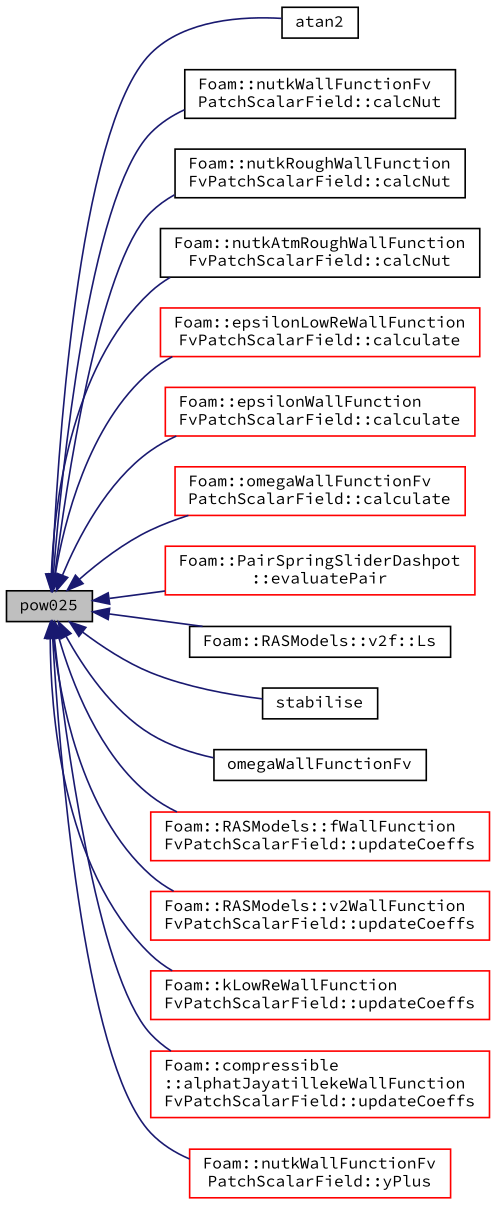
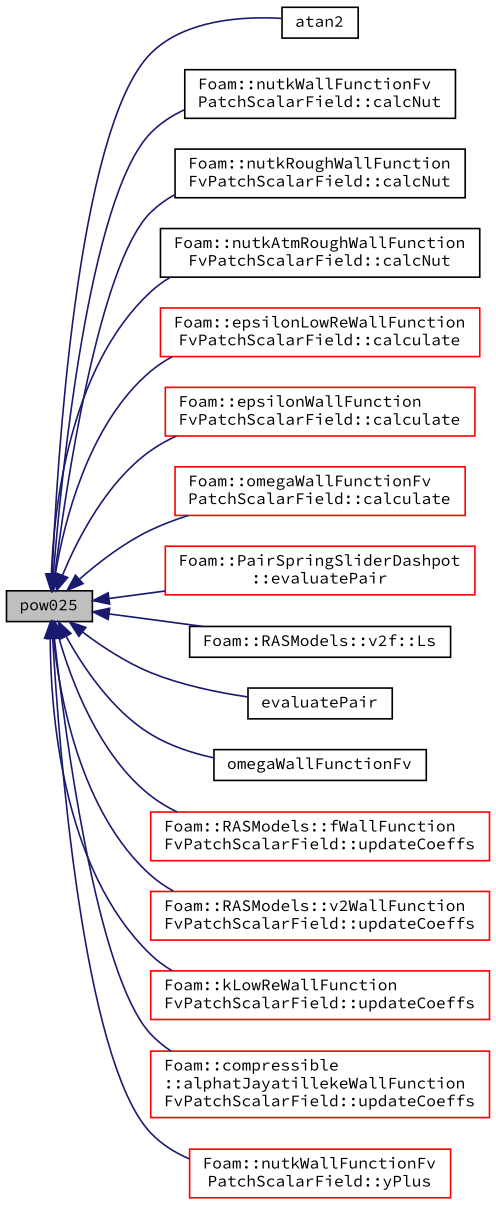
node "stabilise": label "stabilise" -> "evaluatePair"
